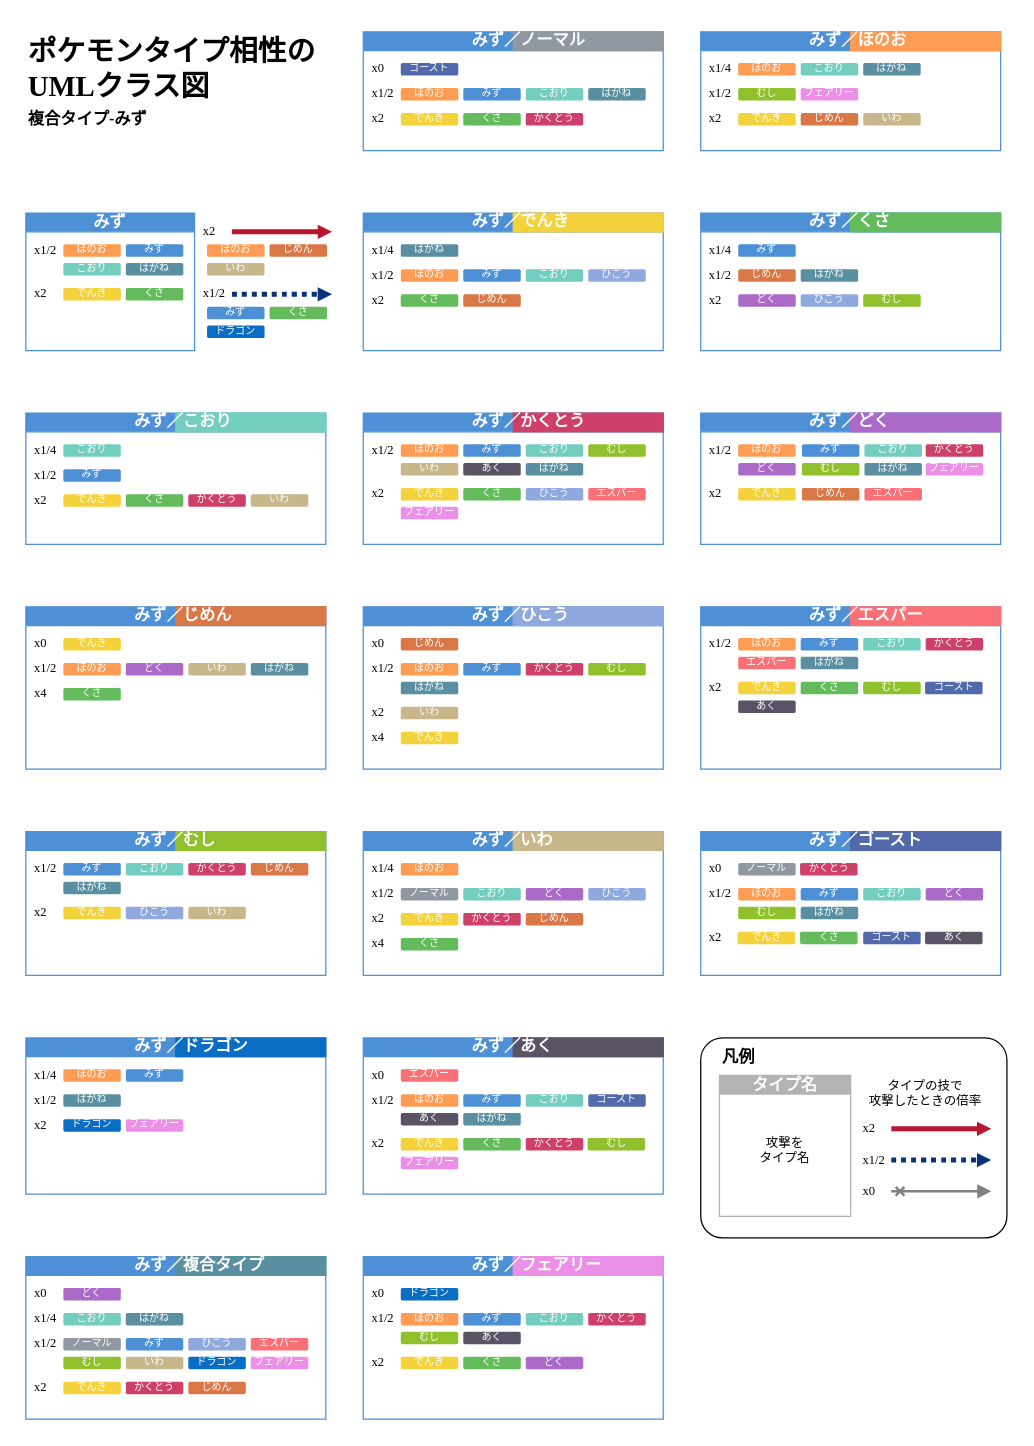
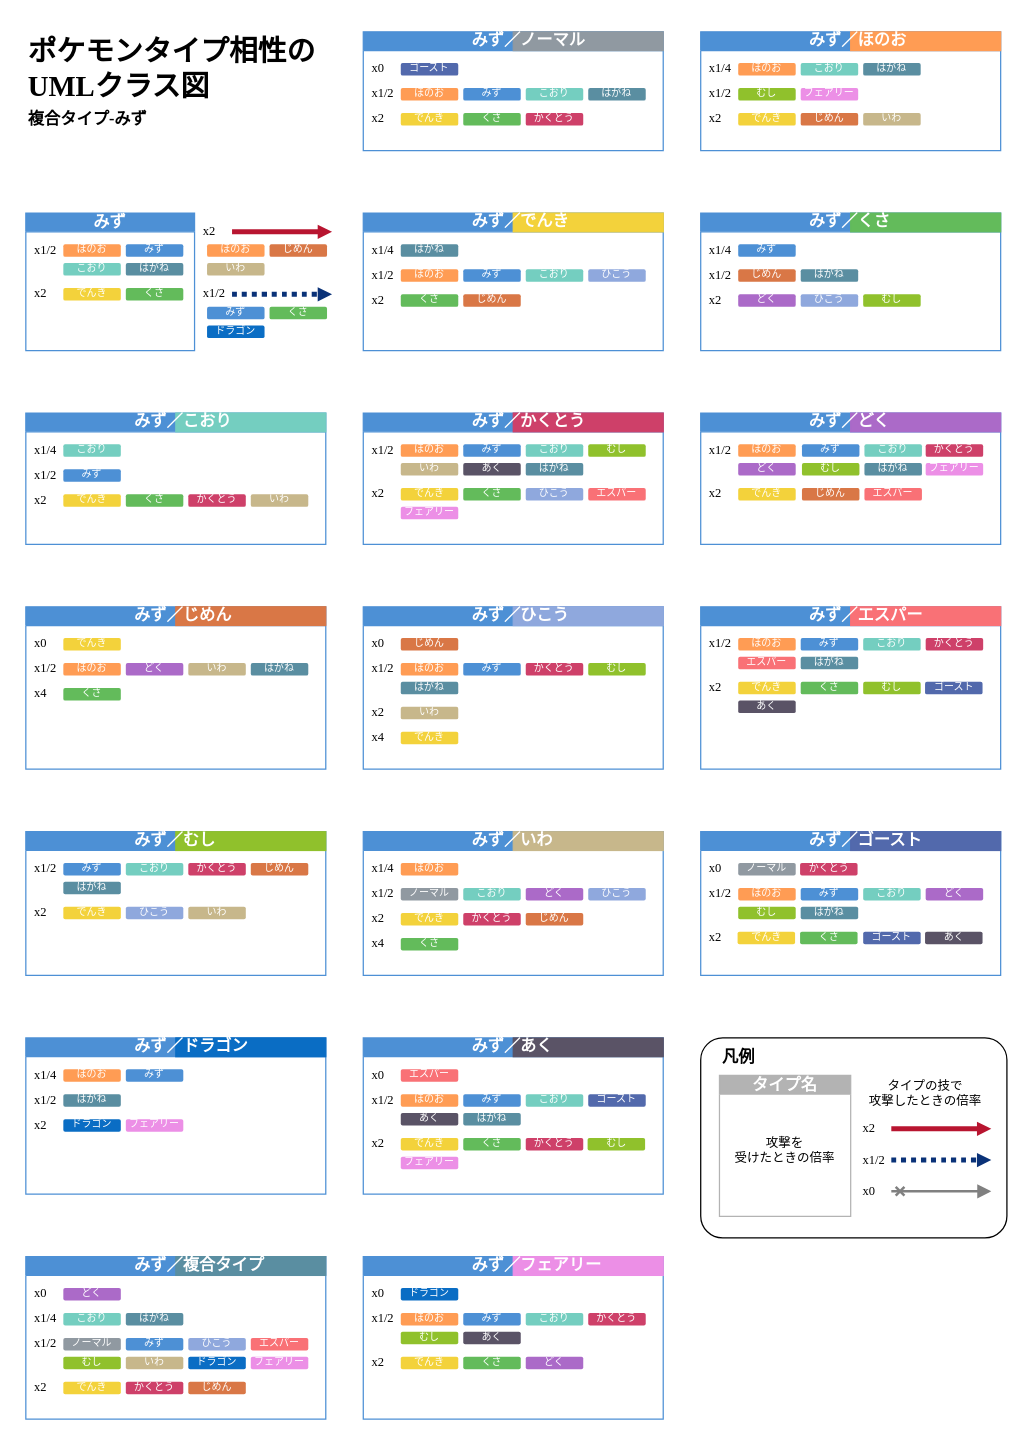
node "攻撃を タイプ名": label "攻撃を タイプ名" -> "攻撃を 受けたときの倍率"
